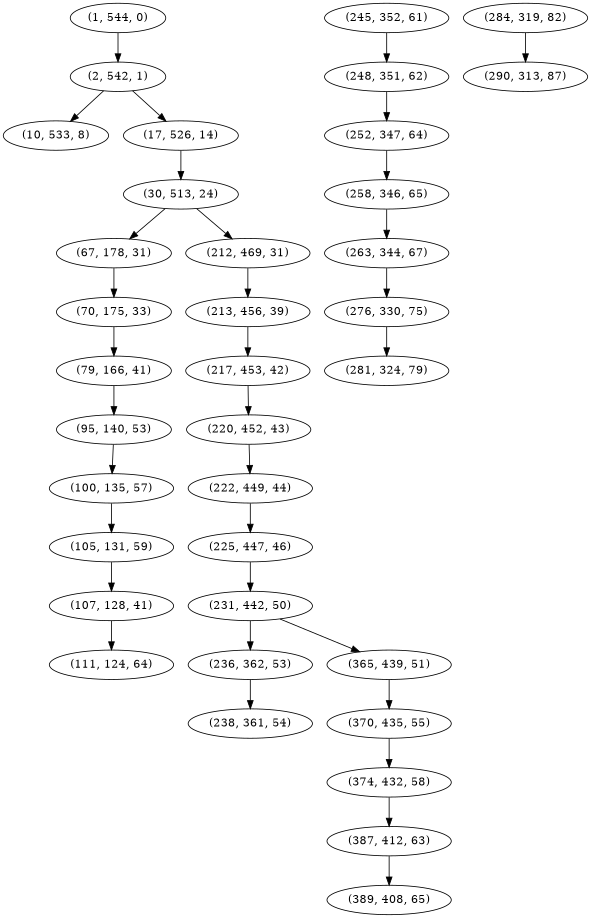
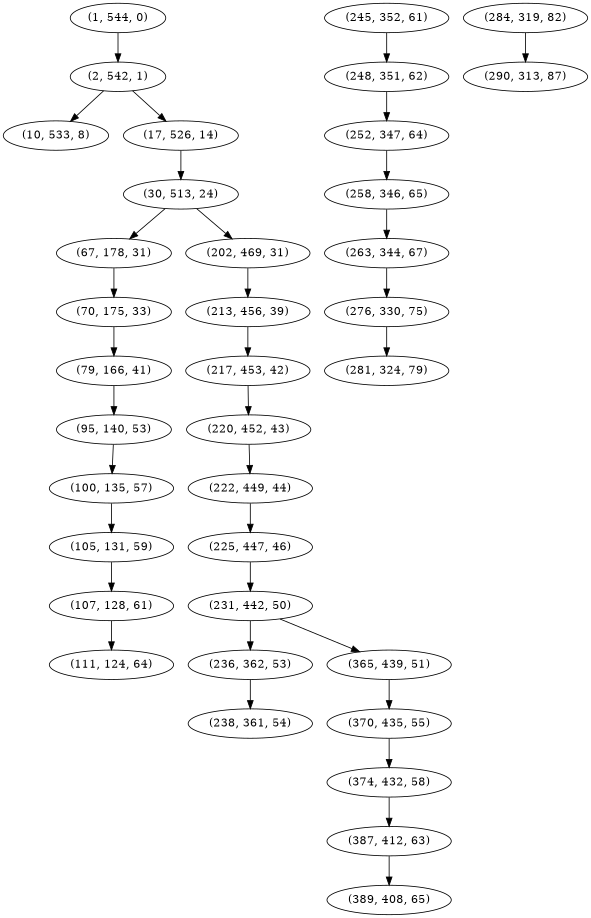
node "(212, 469, 31)": label "(212, 469, 31)" -> "(202, 469, 31)"
node "(107, 128, 41)": label "(107, 128, 41)" -> "(107, 128, 61)"
